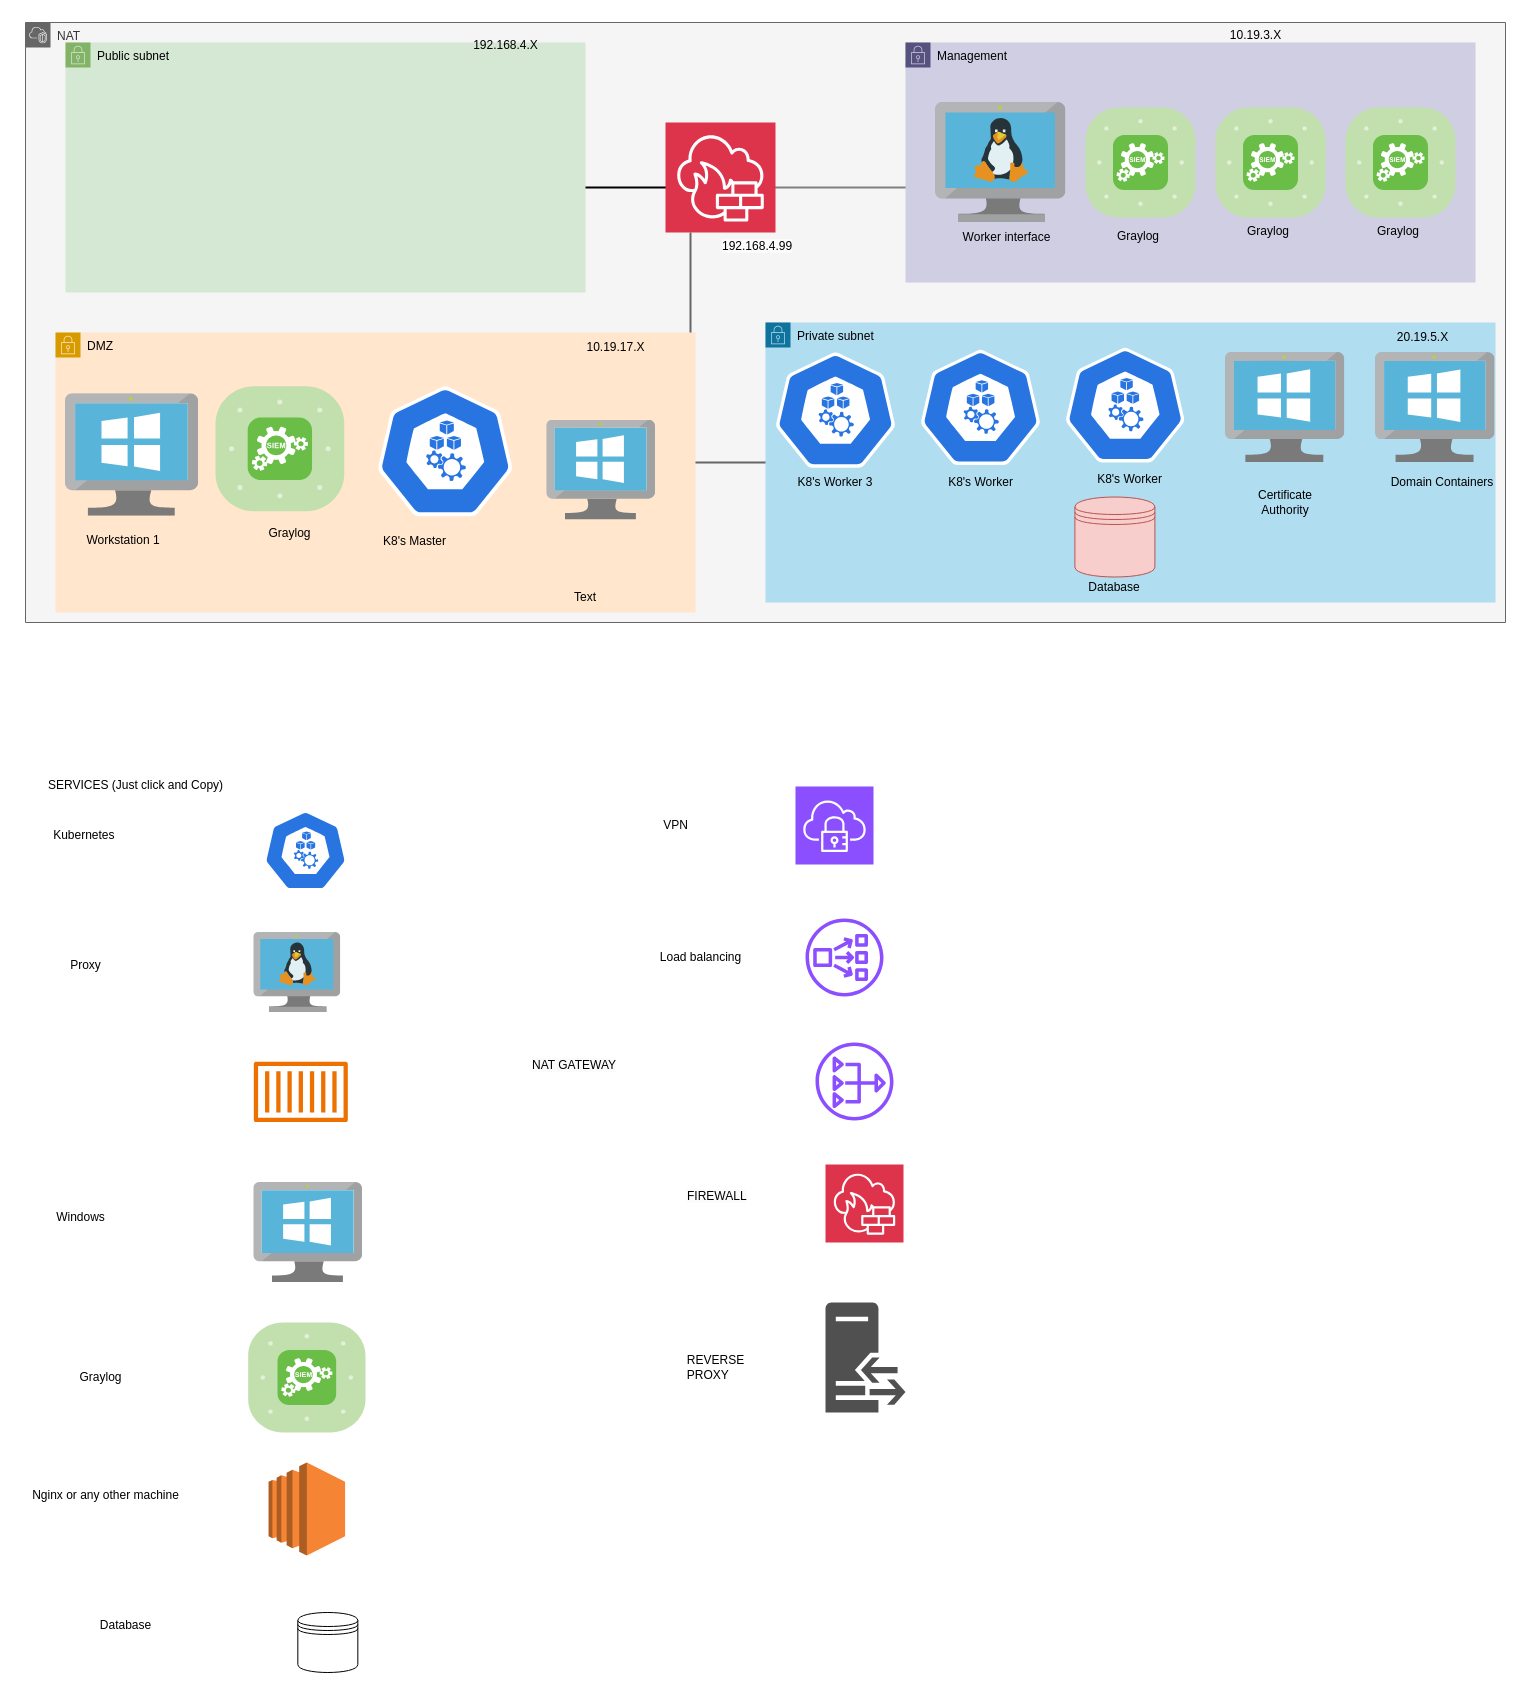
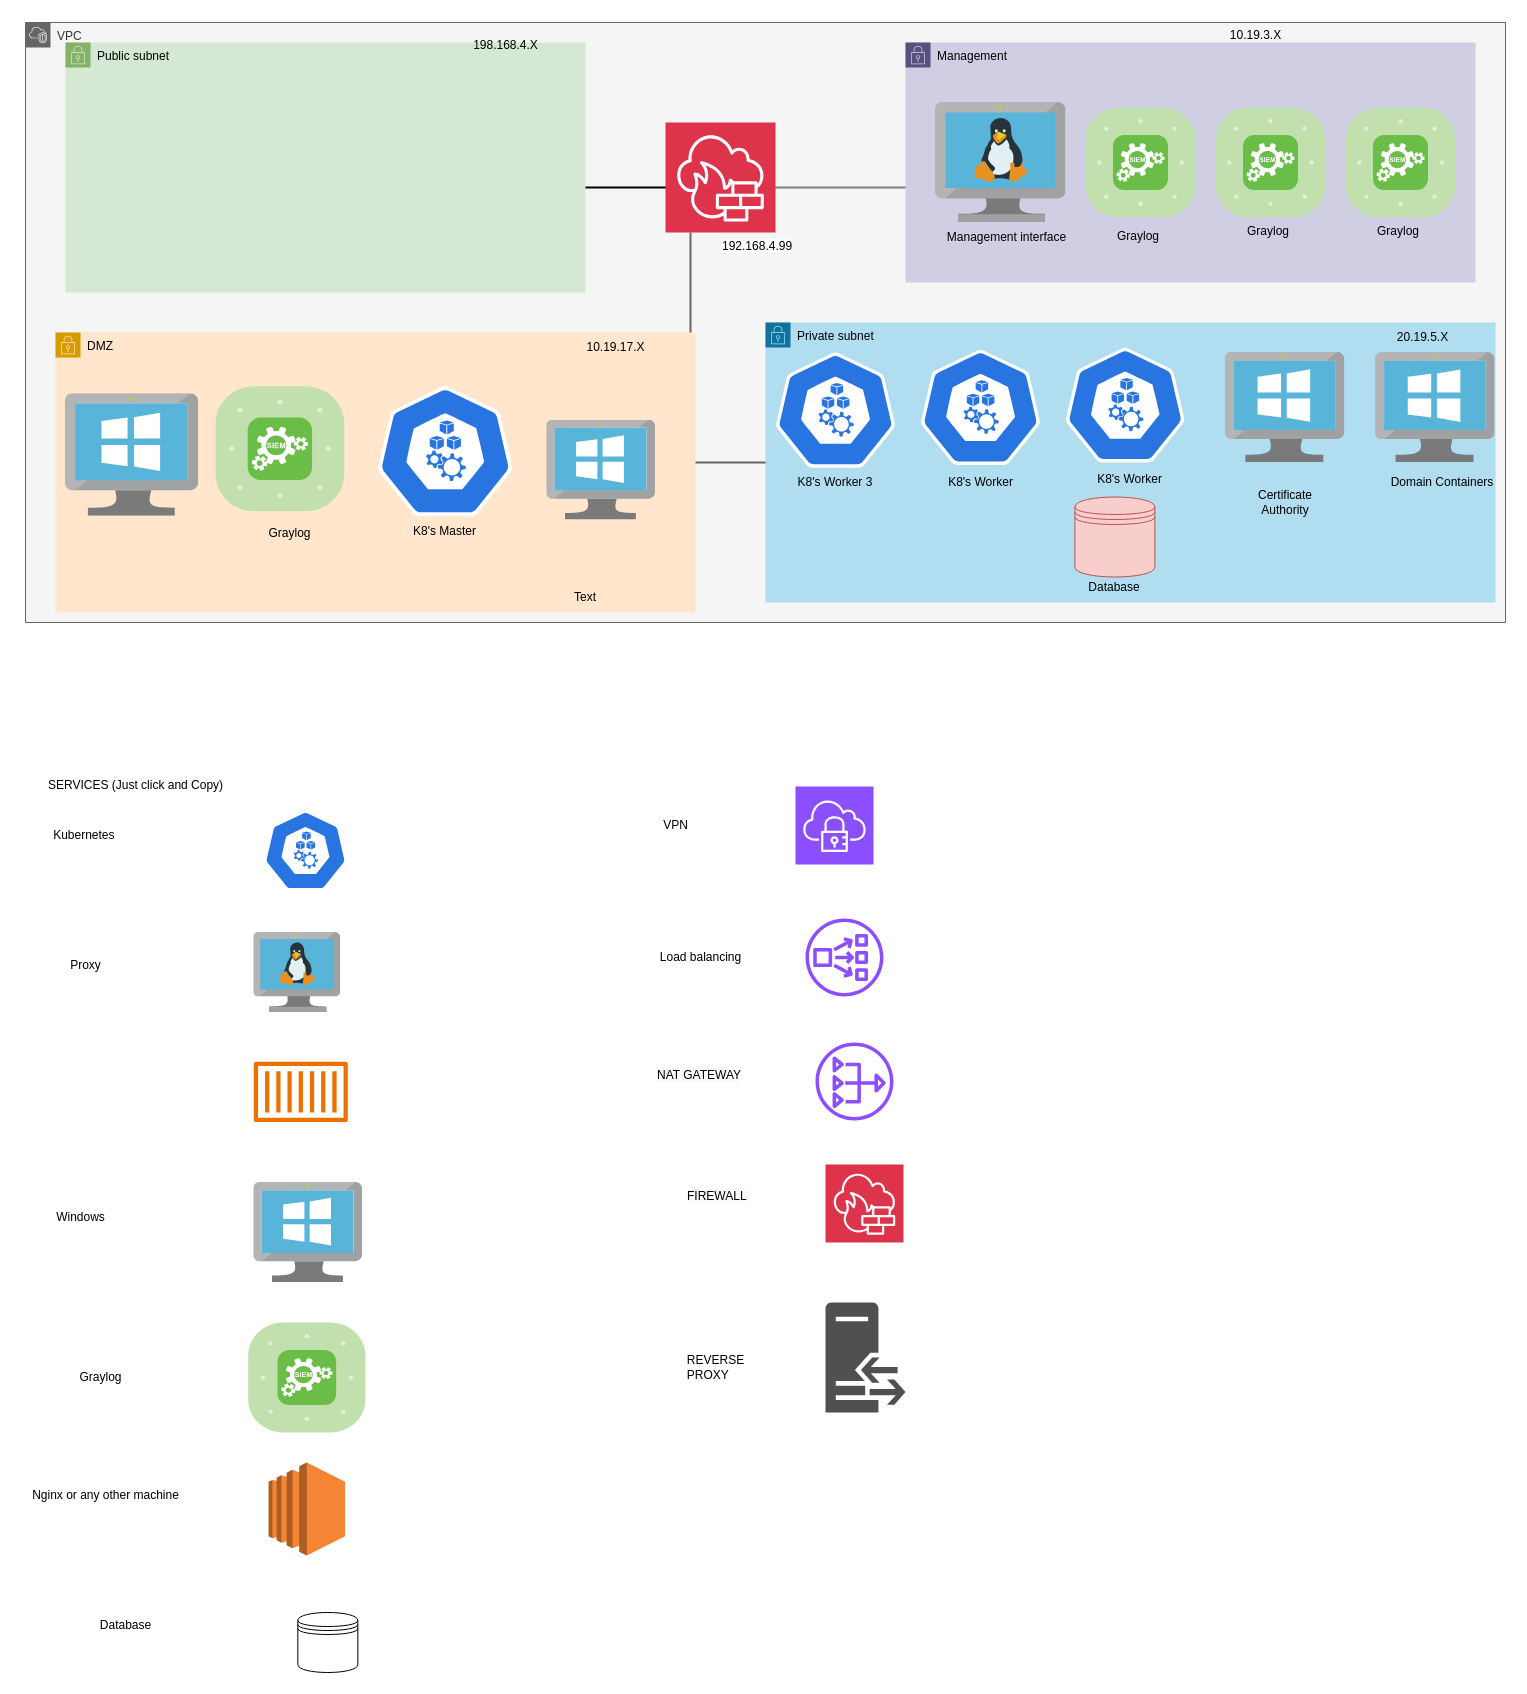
node "NAT": label "NAT" -> "VPC"
node "192.168.4.X": label "192.168.4.X" -> "198.168.4.X"
node "Worker interface": label "Worker interface" -> "Management interface"
node "Workstation 1": removed
node "K8's Master": moved (415, 541) -> (445, 531)
node "NAT GATEWAY": moved (586, 1072) -> (711, 1082)
